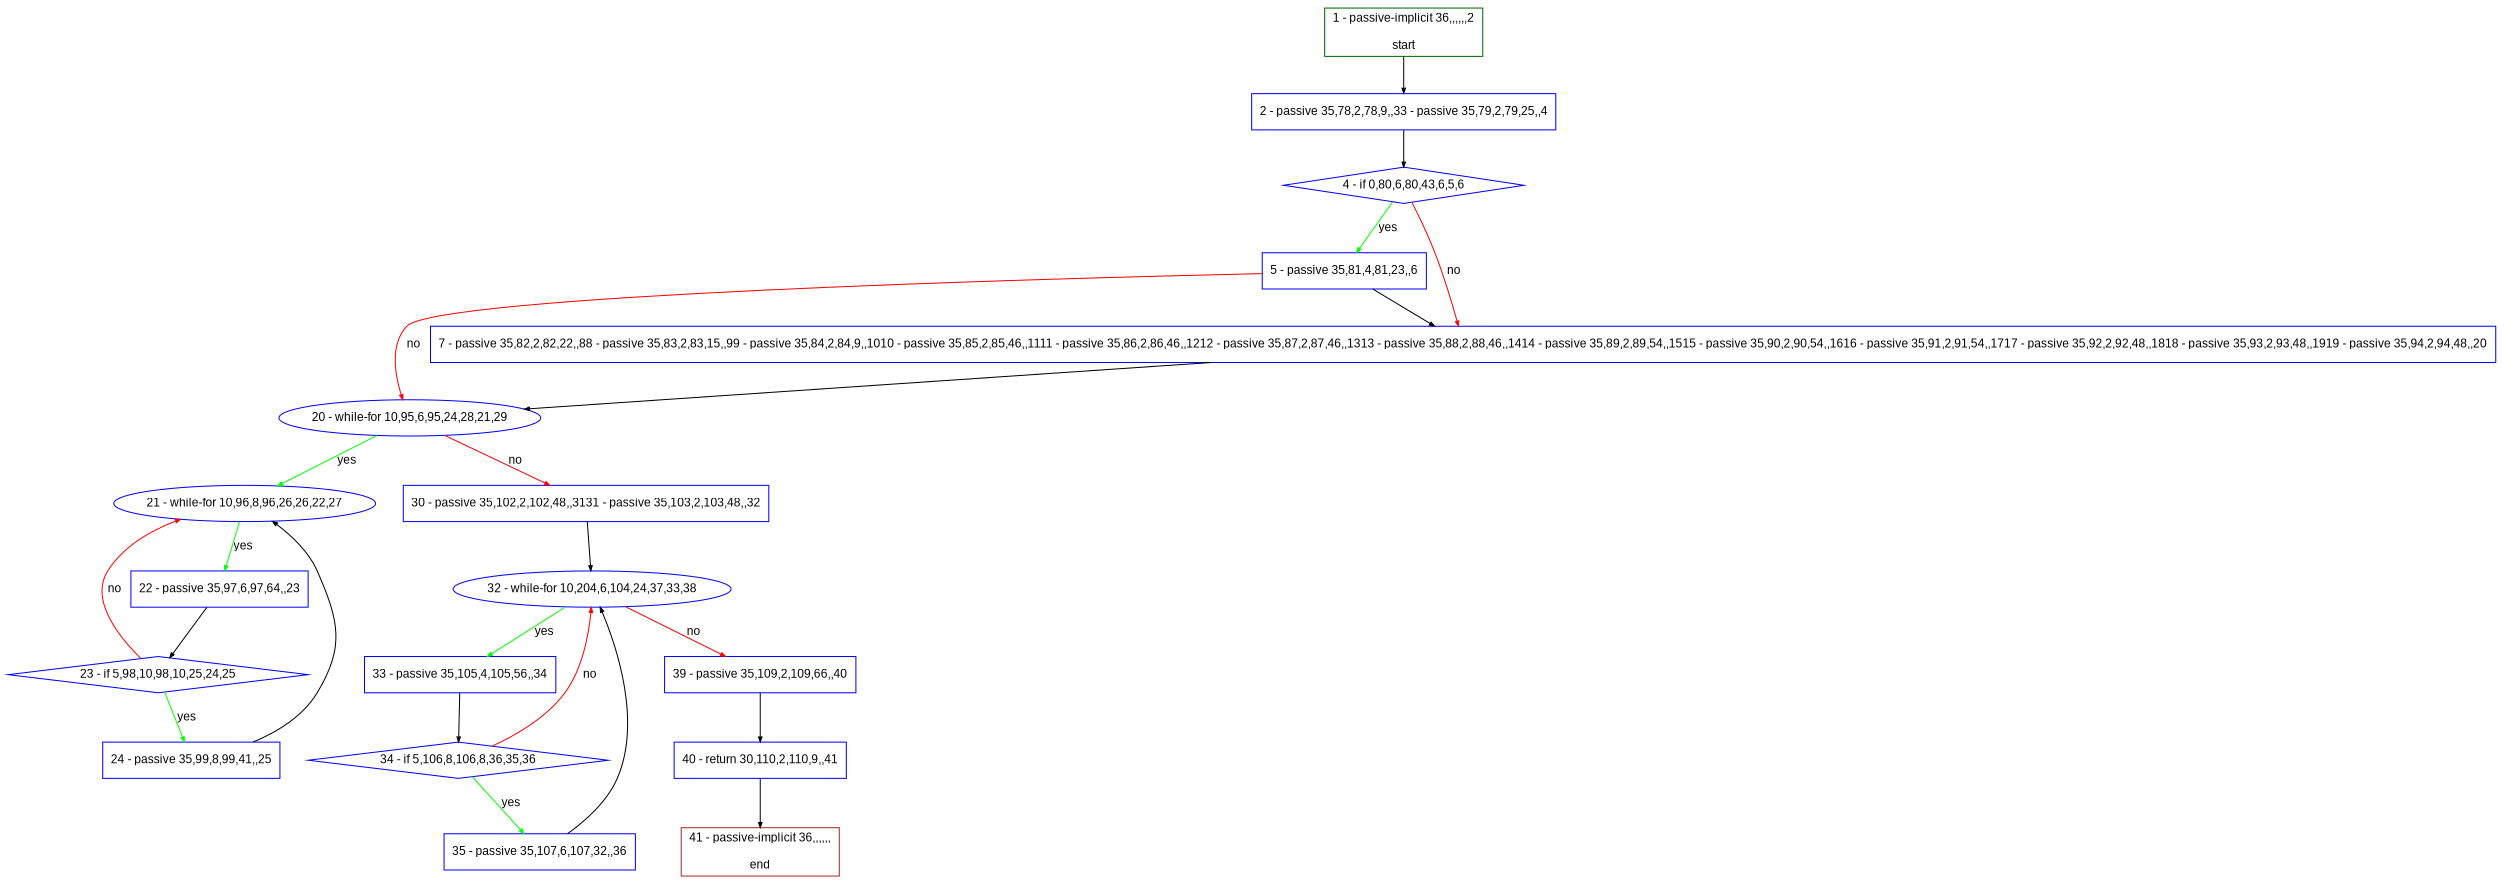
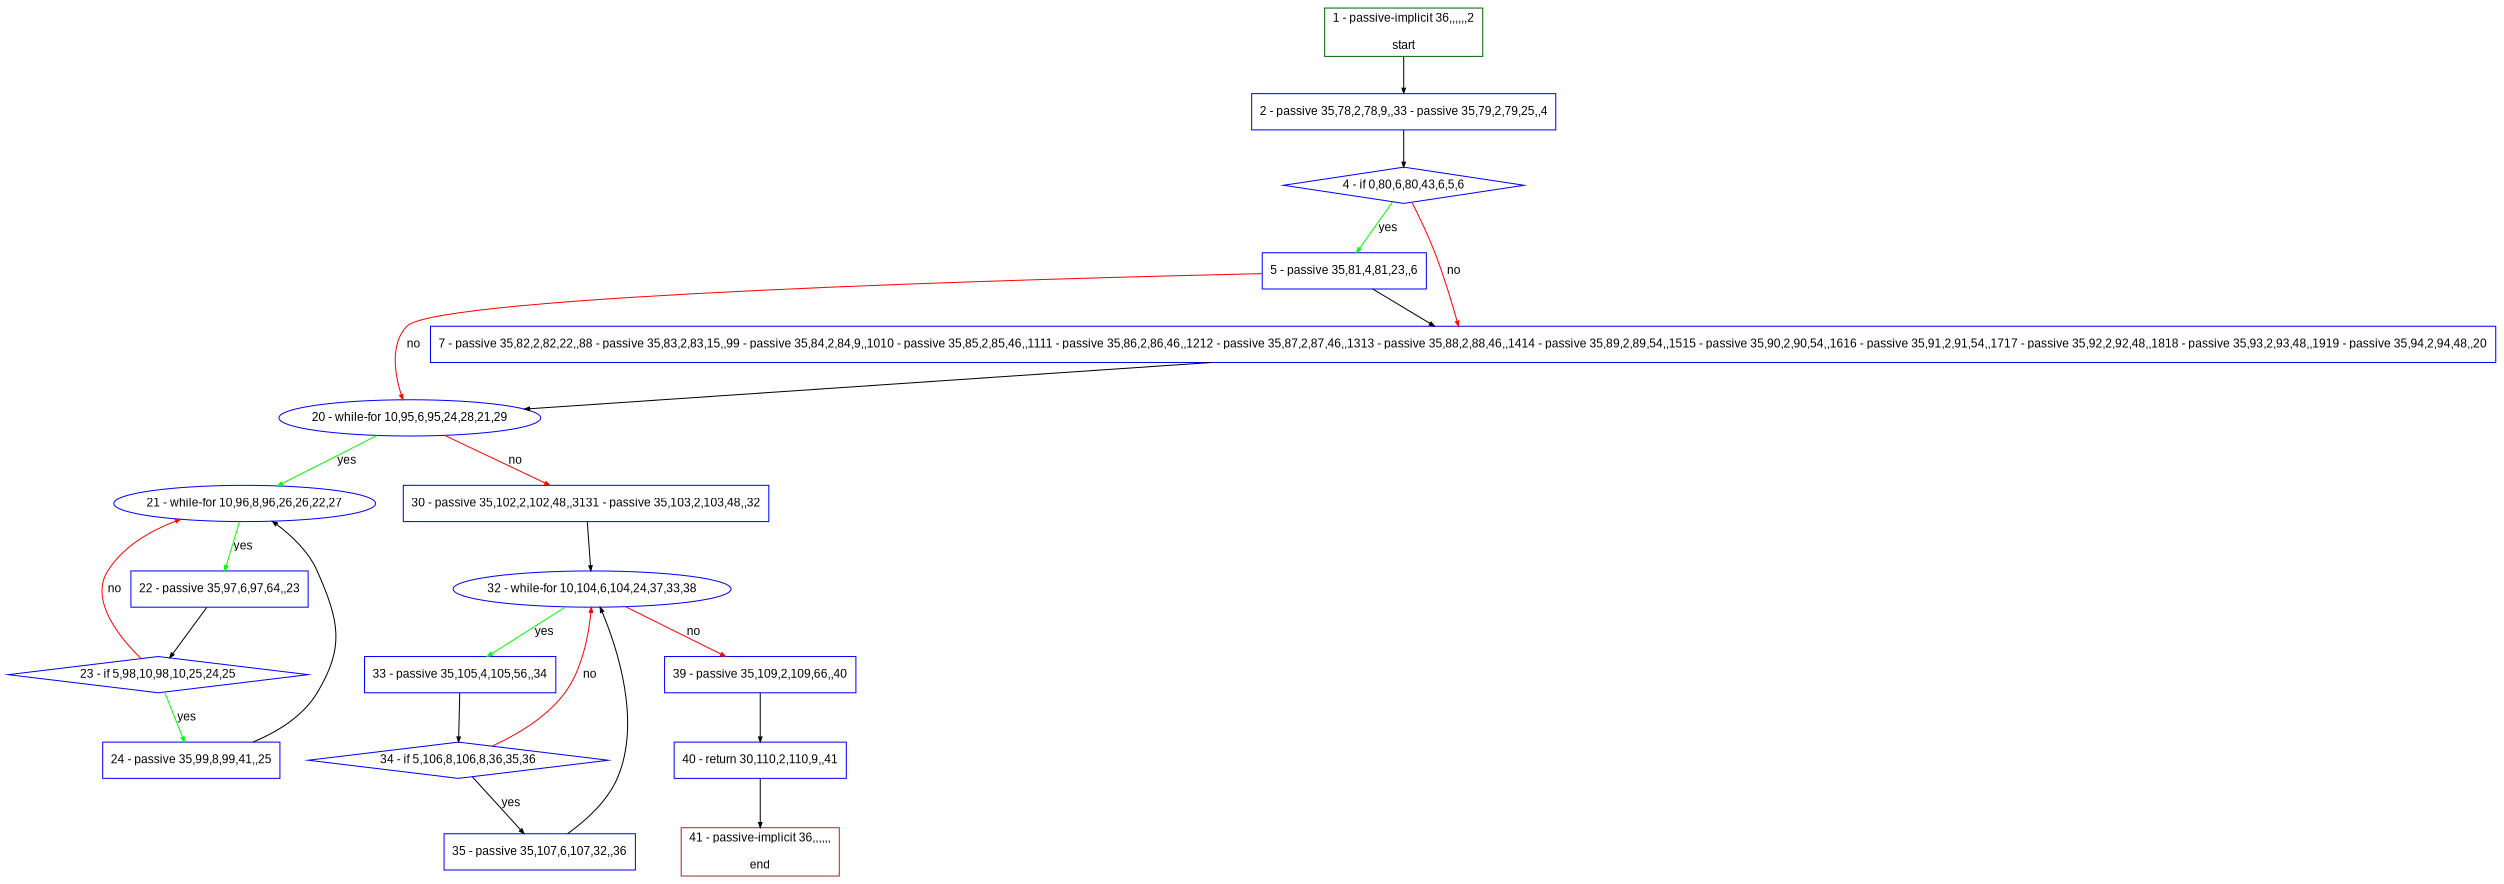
node "32 - while-for 10,204,6,104,24,37,33,38": label "32 - while-for 10,204,6,104,24,37,33,38" -> "32 - while-for 10,104,6,104,24,37,33,38"
edge "34 - if 5,106,8,106,8,36,35,36" -> "35 - passive 35,107,6,107,32,,36": color #00ff00 -> #000000
